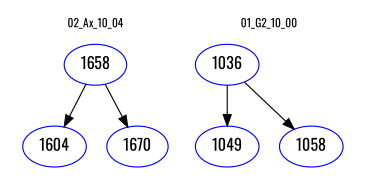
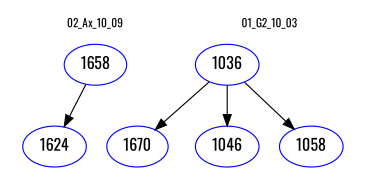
cluster "02_Ax_10_04": label "02_Ax_10_04" -> "02_Ax_10_09"
cluster "01_G2_10_00": label "01_G2_10_00" -> "01_G2_10_03"
edge "1658" -> "1670": now "1036" -> "1670"
node "1604": label "1604" -> "1624"
node "1049": label "1049" -> "1046"
